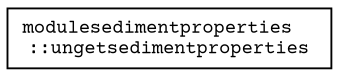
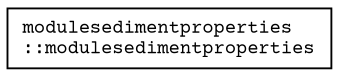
node "modulesedimentproperties ::ungetsedimentproperties": label "modulesedimentproperties ::ungetsedimentproperties" -> "modulesedimentproperties ::modulesedimentproperties"
